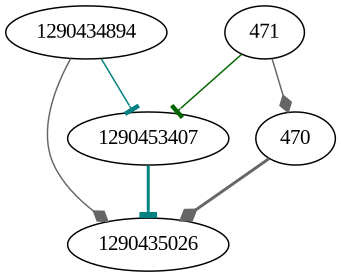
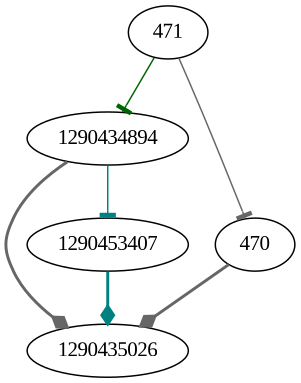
edge "471" -> "470": arrowhead diamond -> tee
edge "471" -> "1290453407": now "471" -> "1290434894"
edge "1290434894" -> "1290435026": style solid -> bold
edge "1290453407" -> "1290435026": arrowhead tee -> diamond
